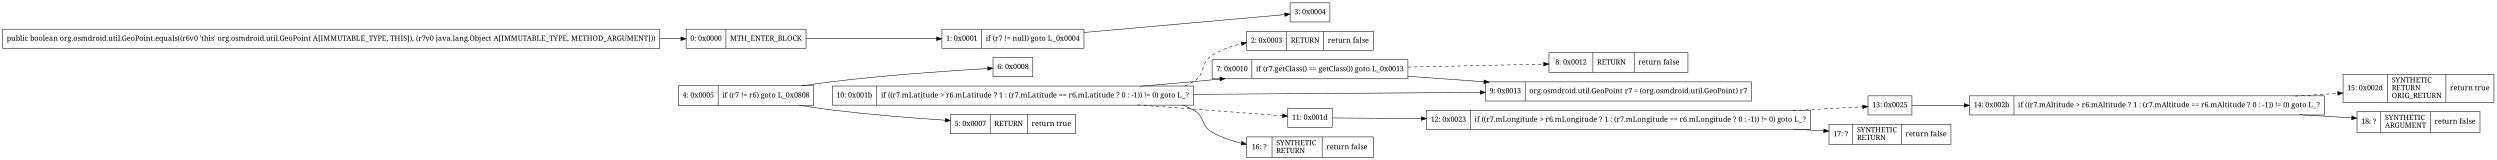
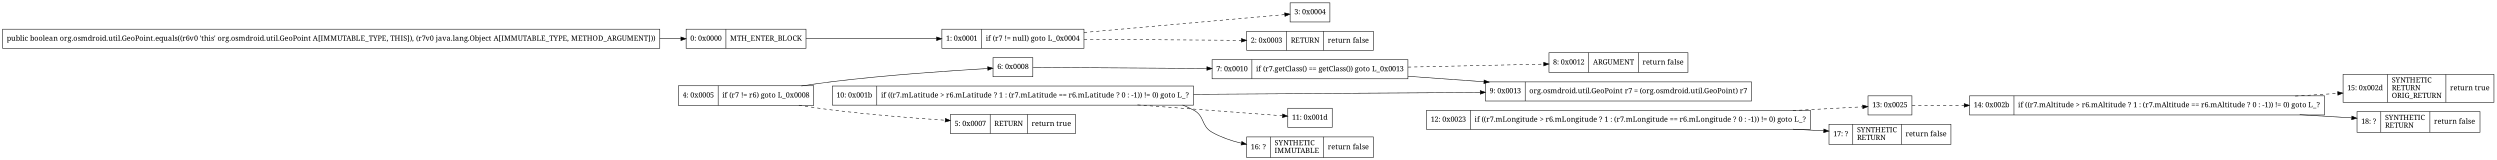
edge "1: 0x0001" -> "3: 0x0004": style solid -> dashed
edge "10: 0x001b" -> "2: 0x0003": now "1: 0x0001" -> "2: 0x0003"
node "8: 0x0012": text "RETURN" -> "ARGUMENT"
edge "10: 0x001b" -> "7: 0x0010": now "6: 0x0008" -> "7: 0x0010"
node "4: 0x0005": text "if (r7 != r6) goto L_0x0808" -> "if (r7 != r6) goto L_0x0008"
edge "13: 0x0025" -> "14: 0x002b": style solid -> dashed
edge "4: 0x0005" -> "5: 0x0007": style solid -> dashed
edge "11: 0x001d" -> "12: 0x0023": removed
node "18: ?": text "ARGUMENT" -> "RETURN"
node "16: ?": text "RETURN" -> "IMMUTABLE"
